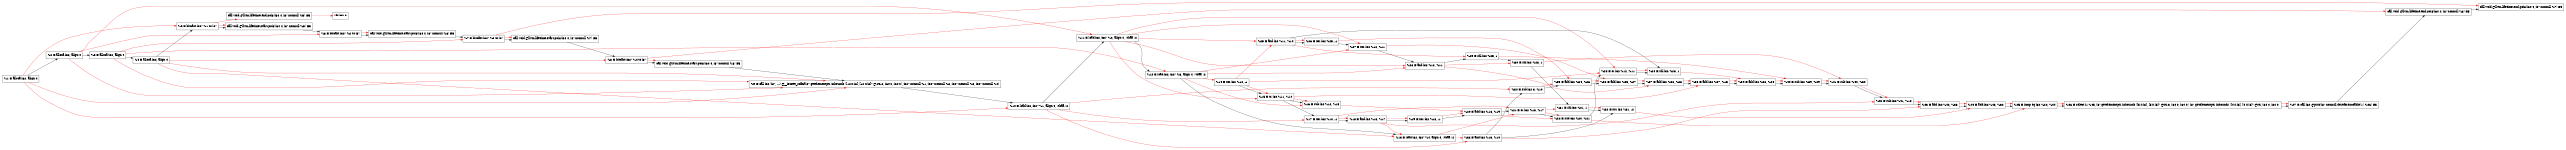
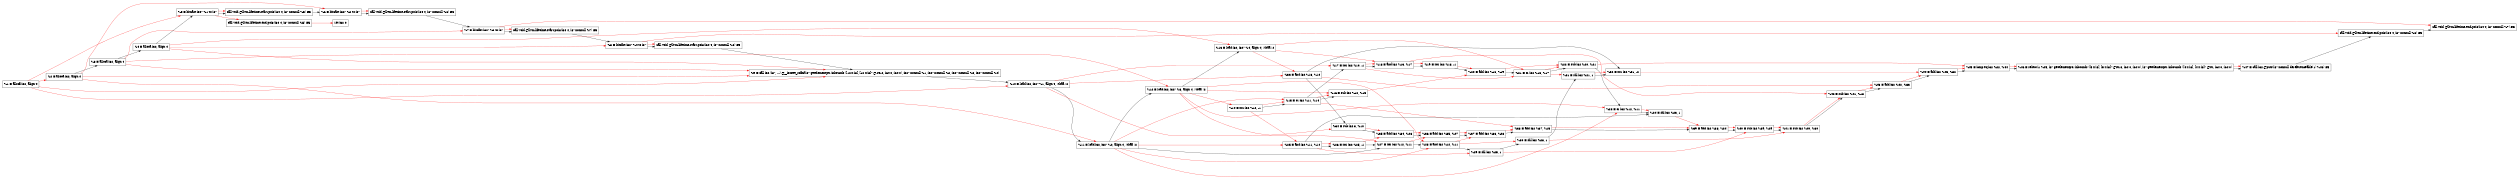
edge "%11 = load i32, i32* %2, align 4, !tbaa !2" -> "%27 = xor i32 %12, %11": color red -> black
edge "%1 = alloca i32, align 4" -> "%2 = alloca i32, align 4": color black -> red
edge "%14 = xor i32 %12, -1" -> "%23 = or i32 %12, %11": now "%12 = load i32, i32* %3, align 4, !tbaa !2" -> "%23 = or i32 %12, %11"
edge "%18 = and i32 %13, %17" -> "%13 = load i32, i32* %4, align 4, !tbaa !2": reversed
